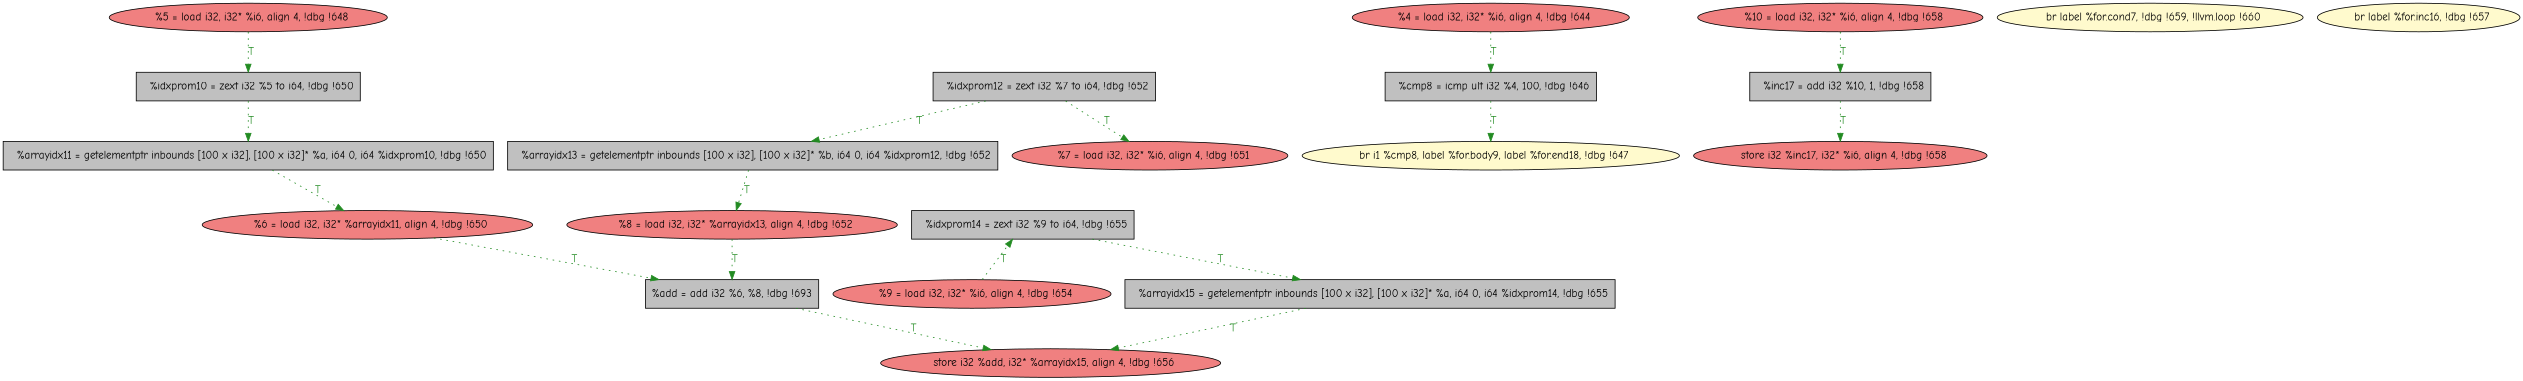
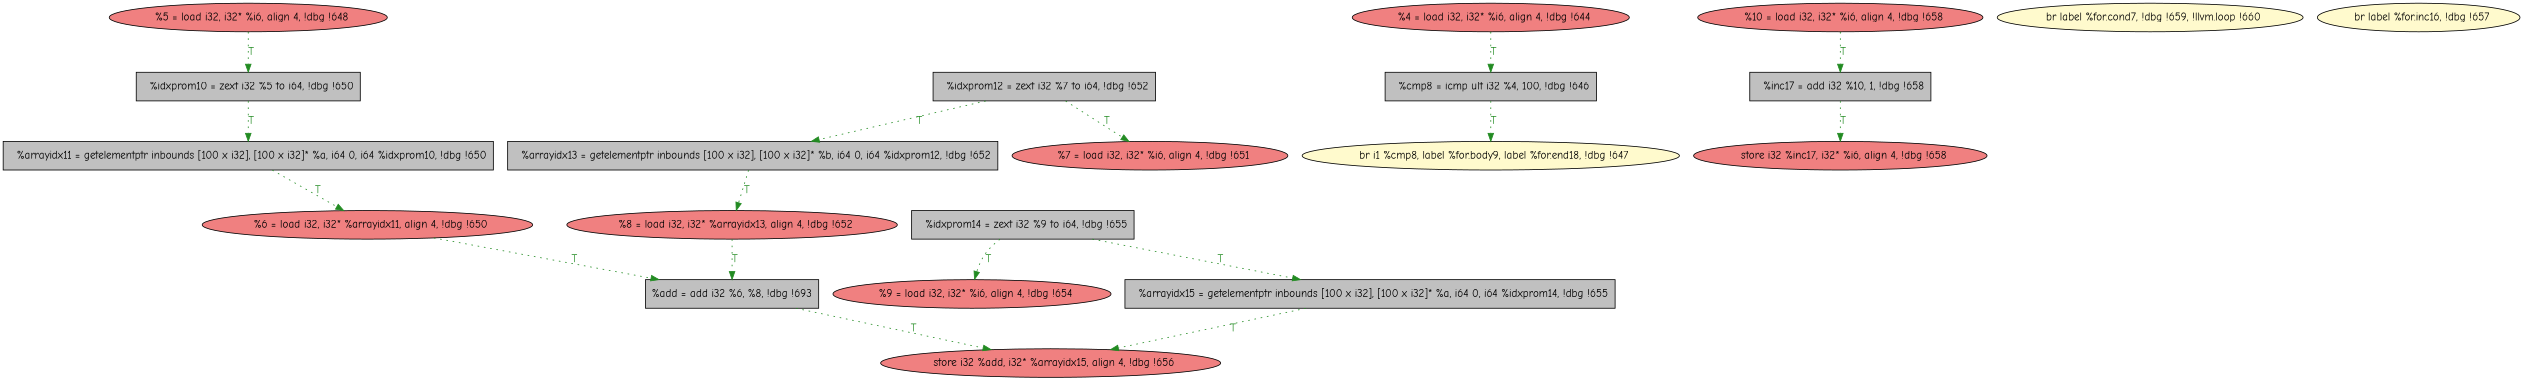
edge "%9 = load i32, i32* %i6, align 4, !dbg !654" -> "%idxprom14 = zext i32 %9 to i64, !dbg !655": reversed
